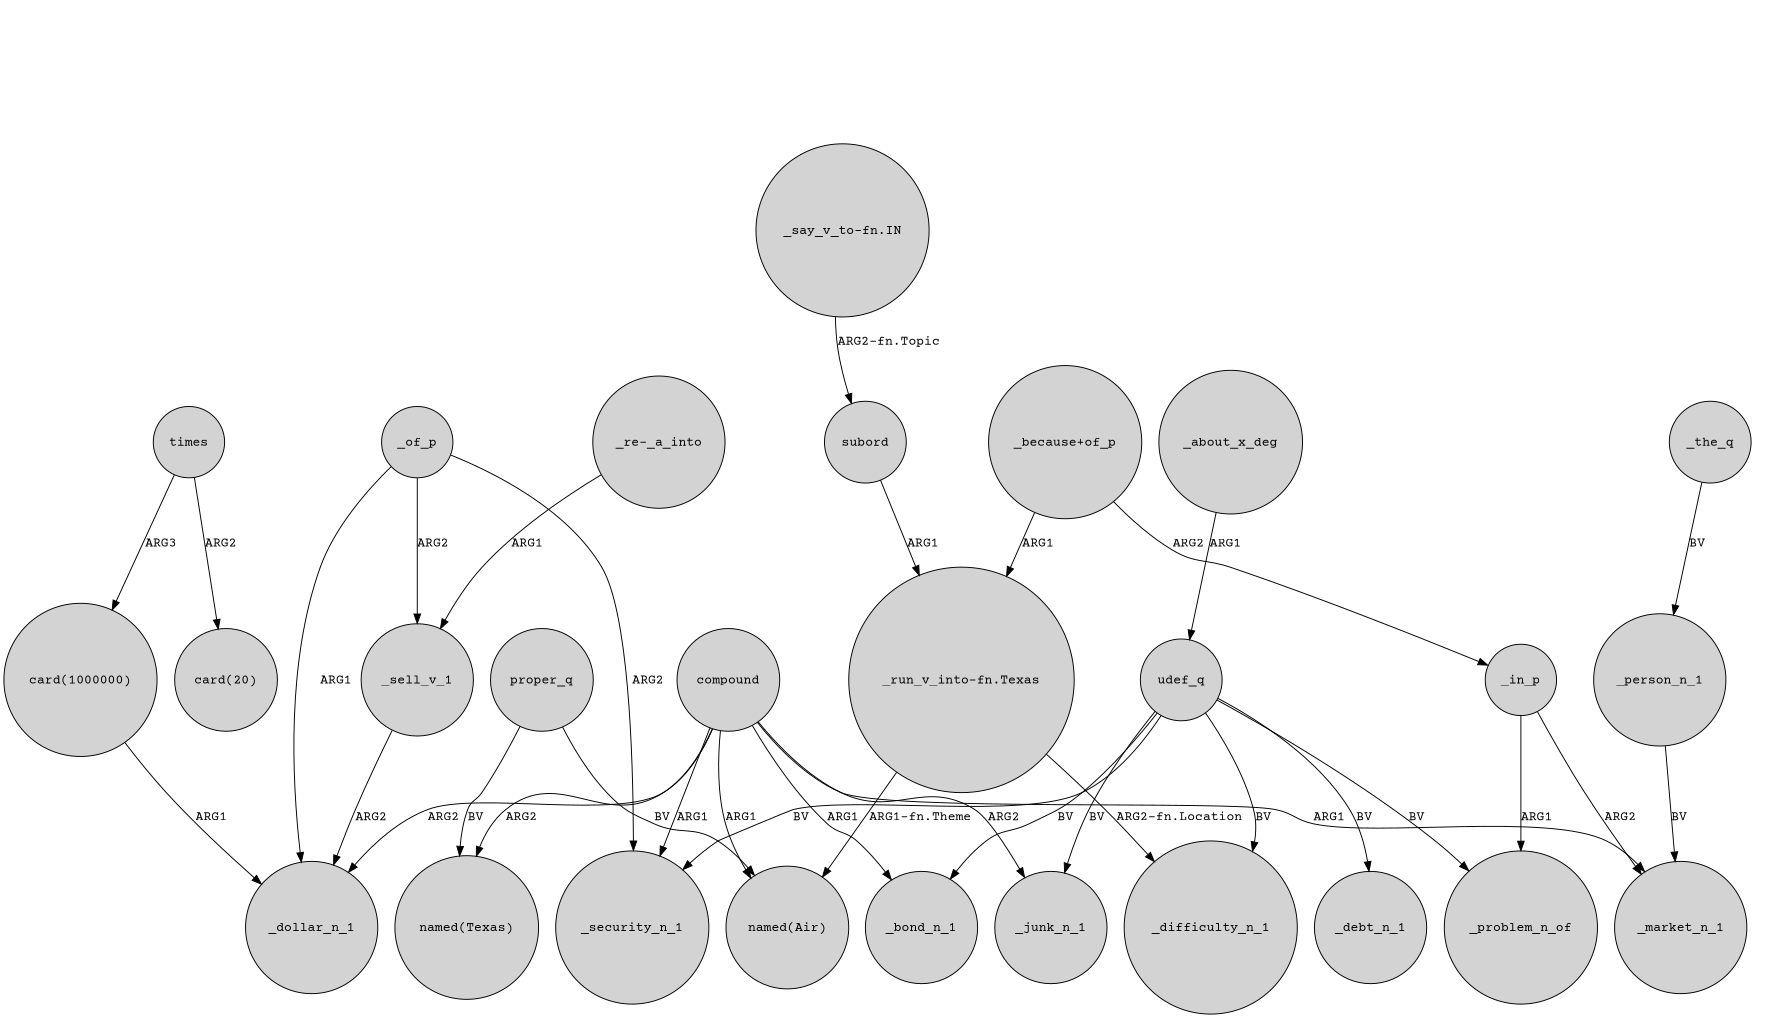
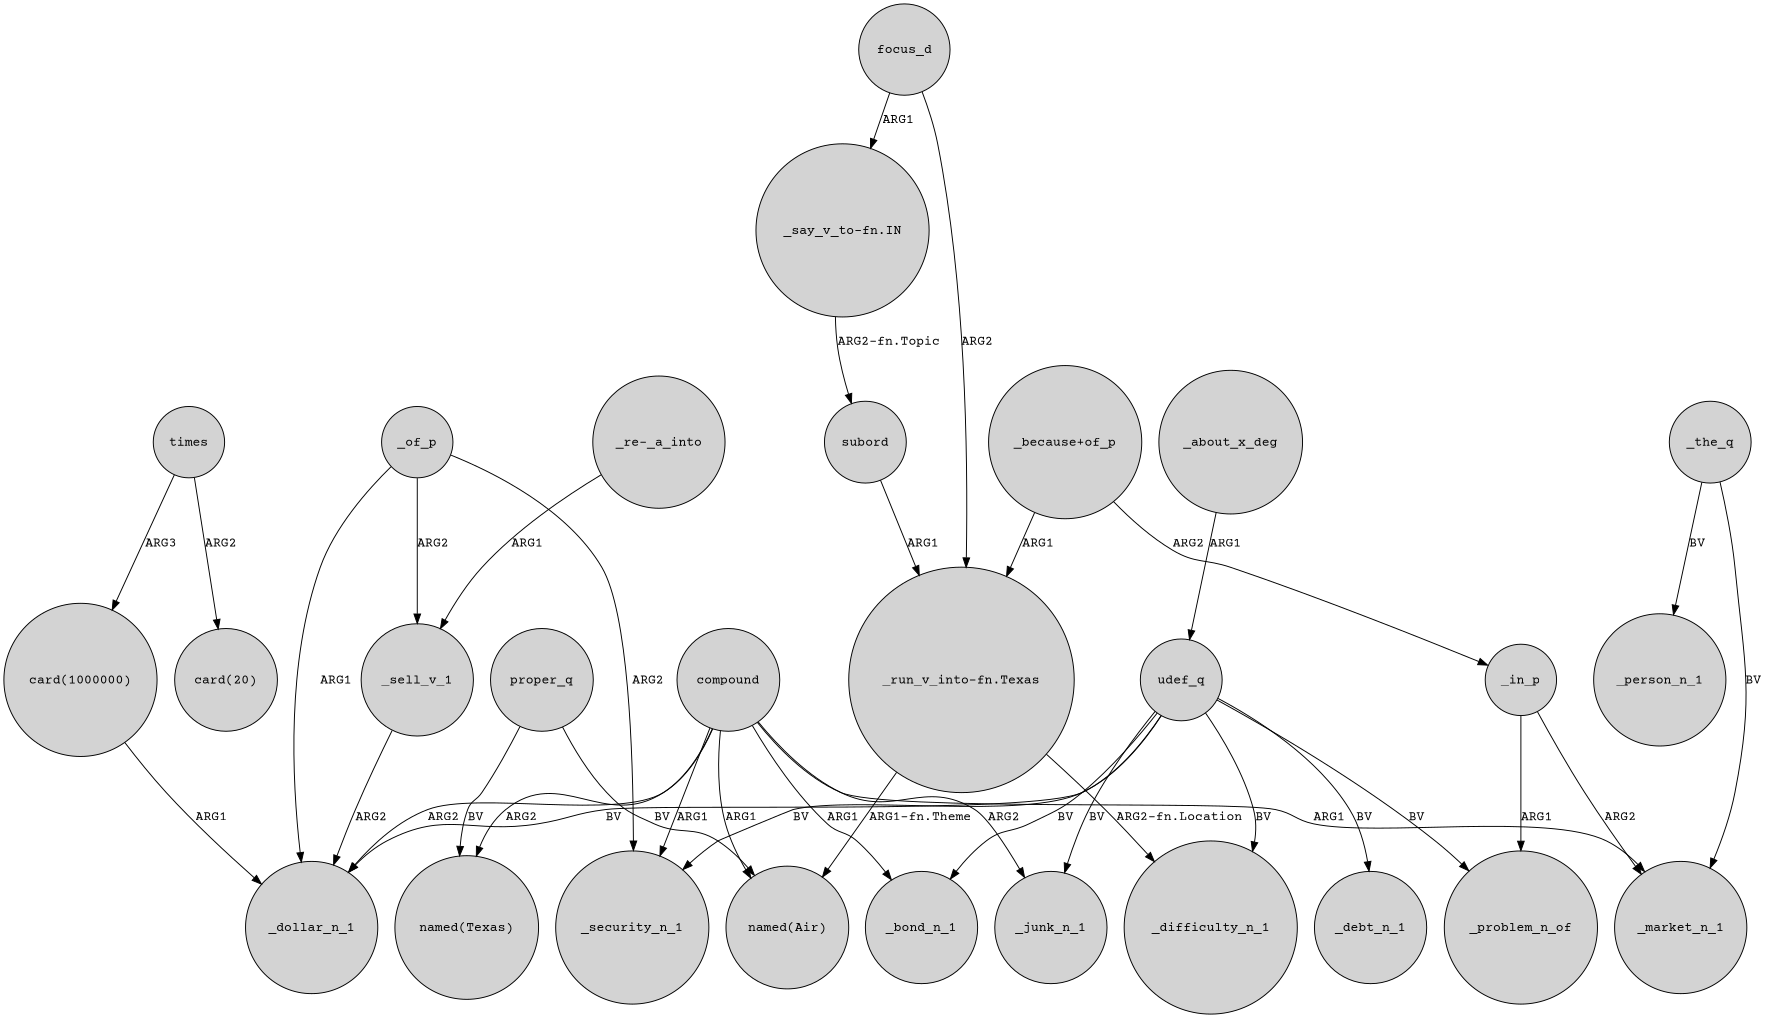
node "focus_d": added
edge "_person_n_1" -> "_market_n_1": now "_the_q" -> "_market_n_1"
edge "udef_q" -> "_dollar_n_1": added, label "BV"
